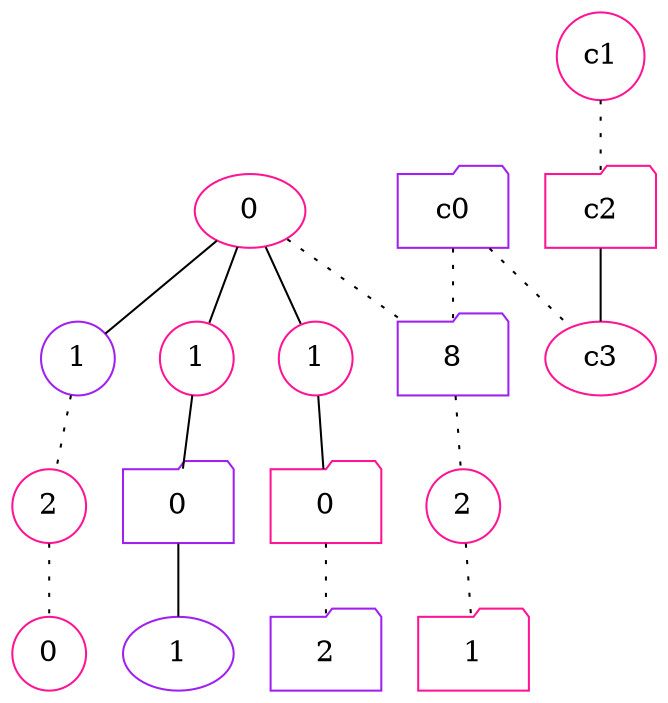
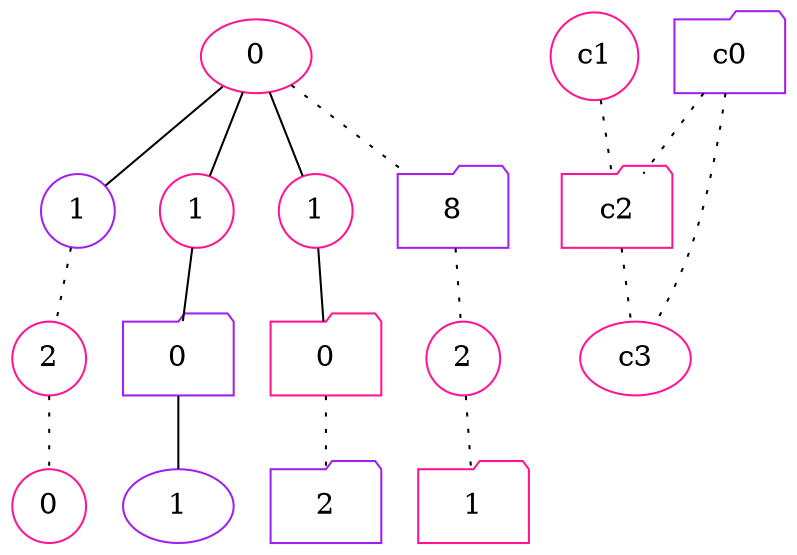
edge "c0" -- "8": now "c0" -- "c2"
edge "c2" -- "c3": style solid -> dotted
